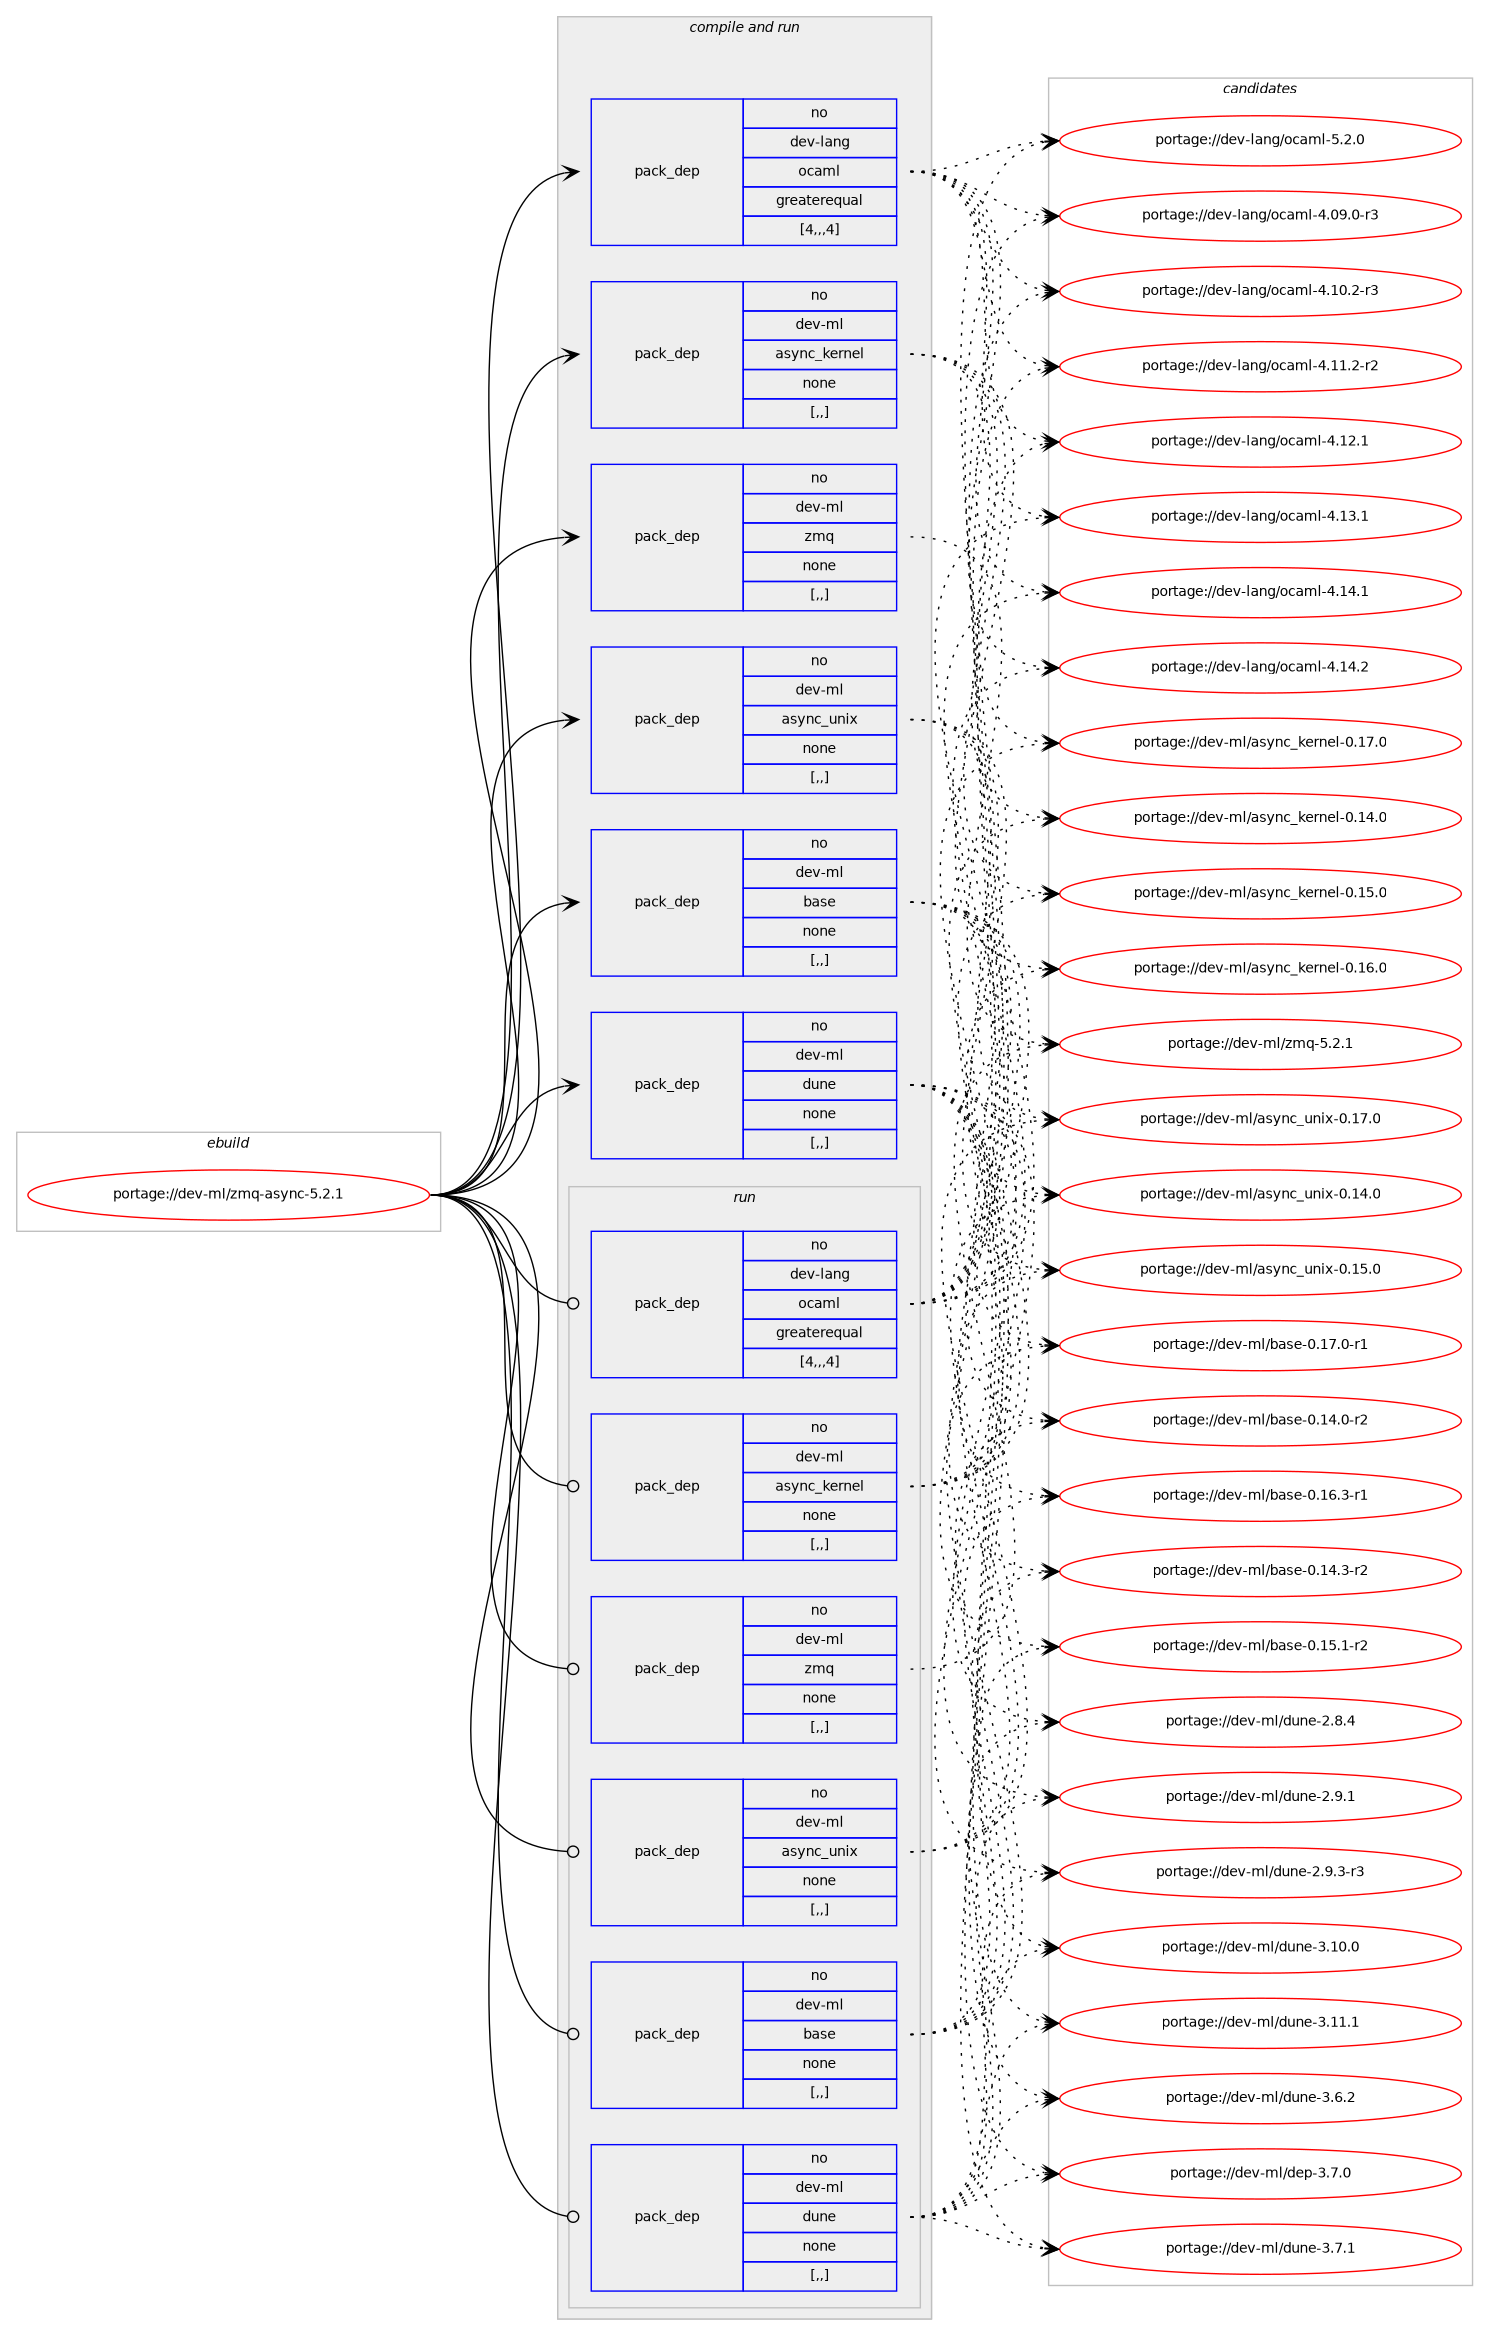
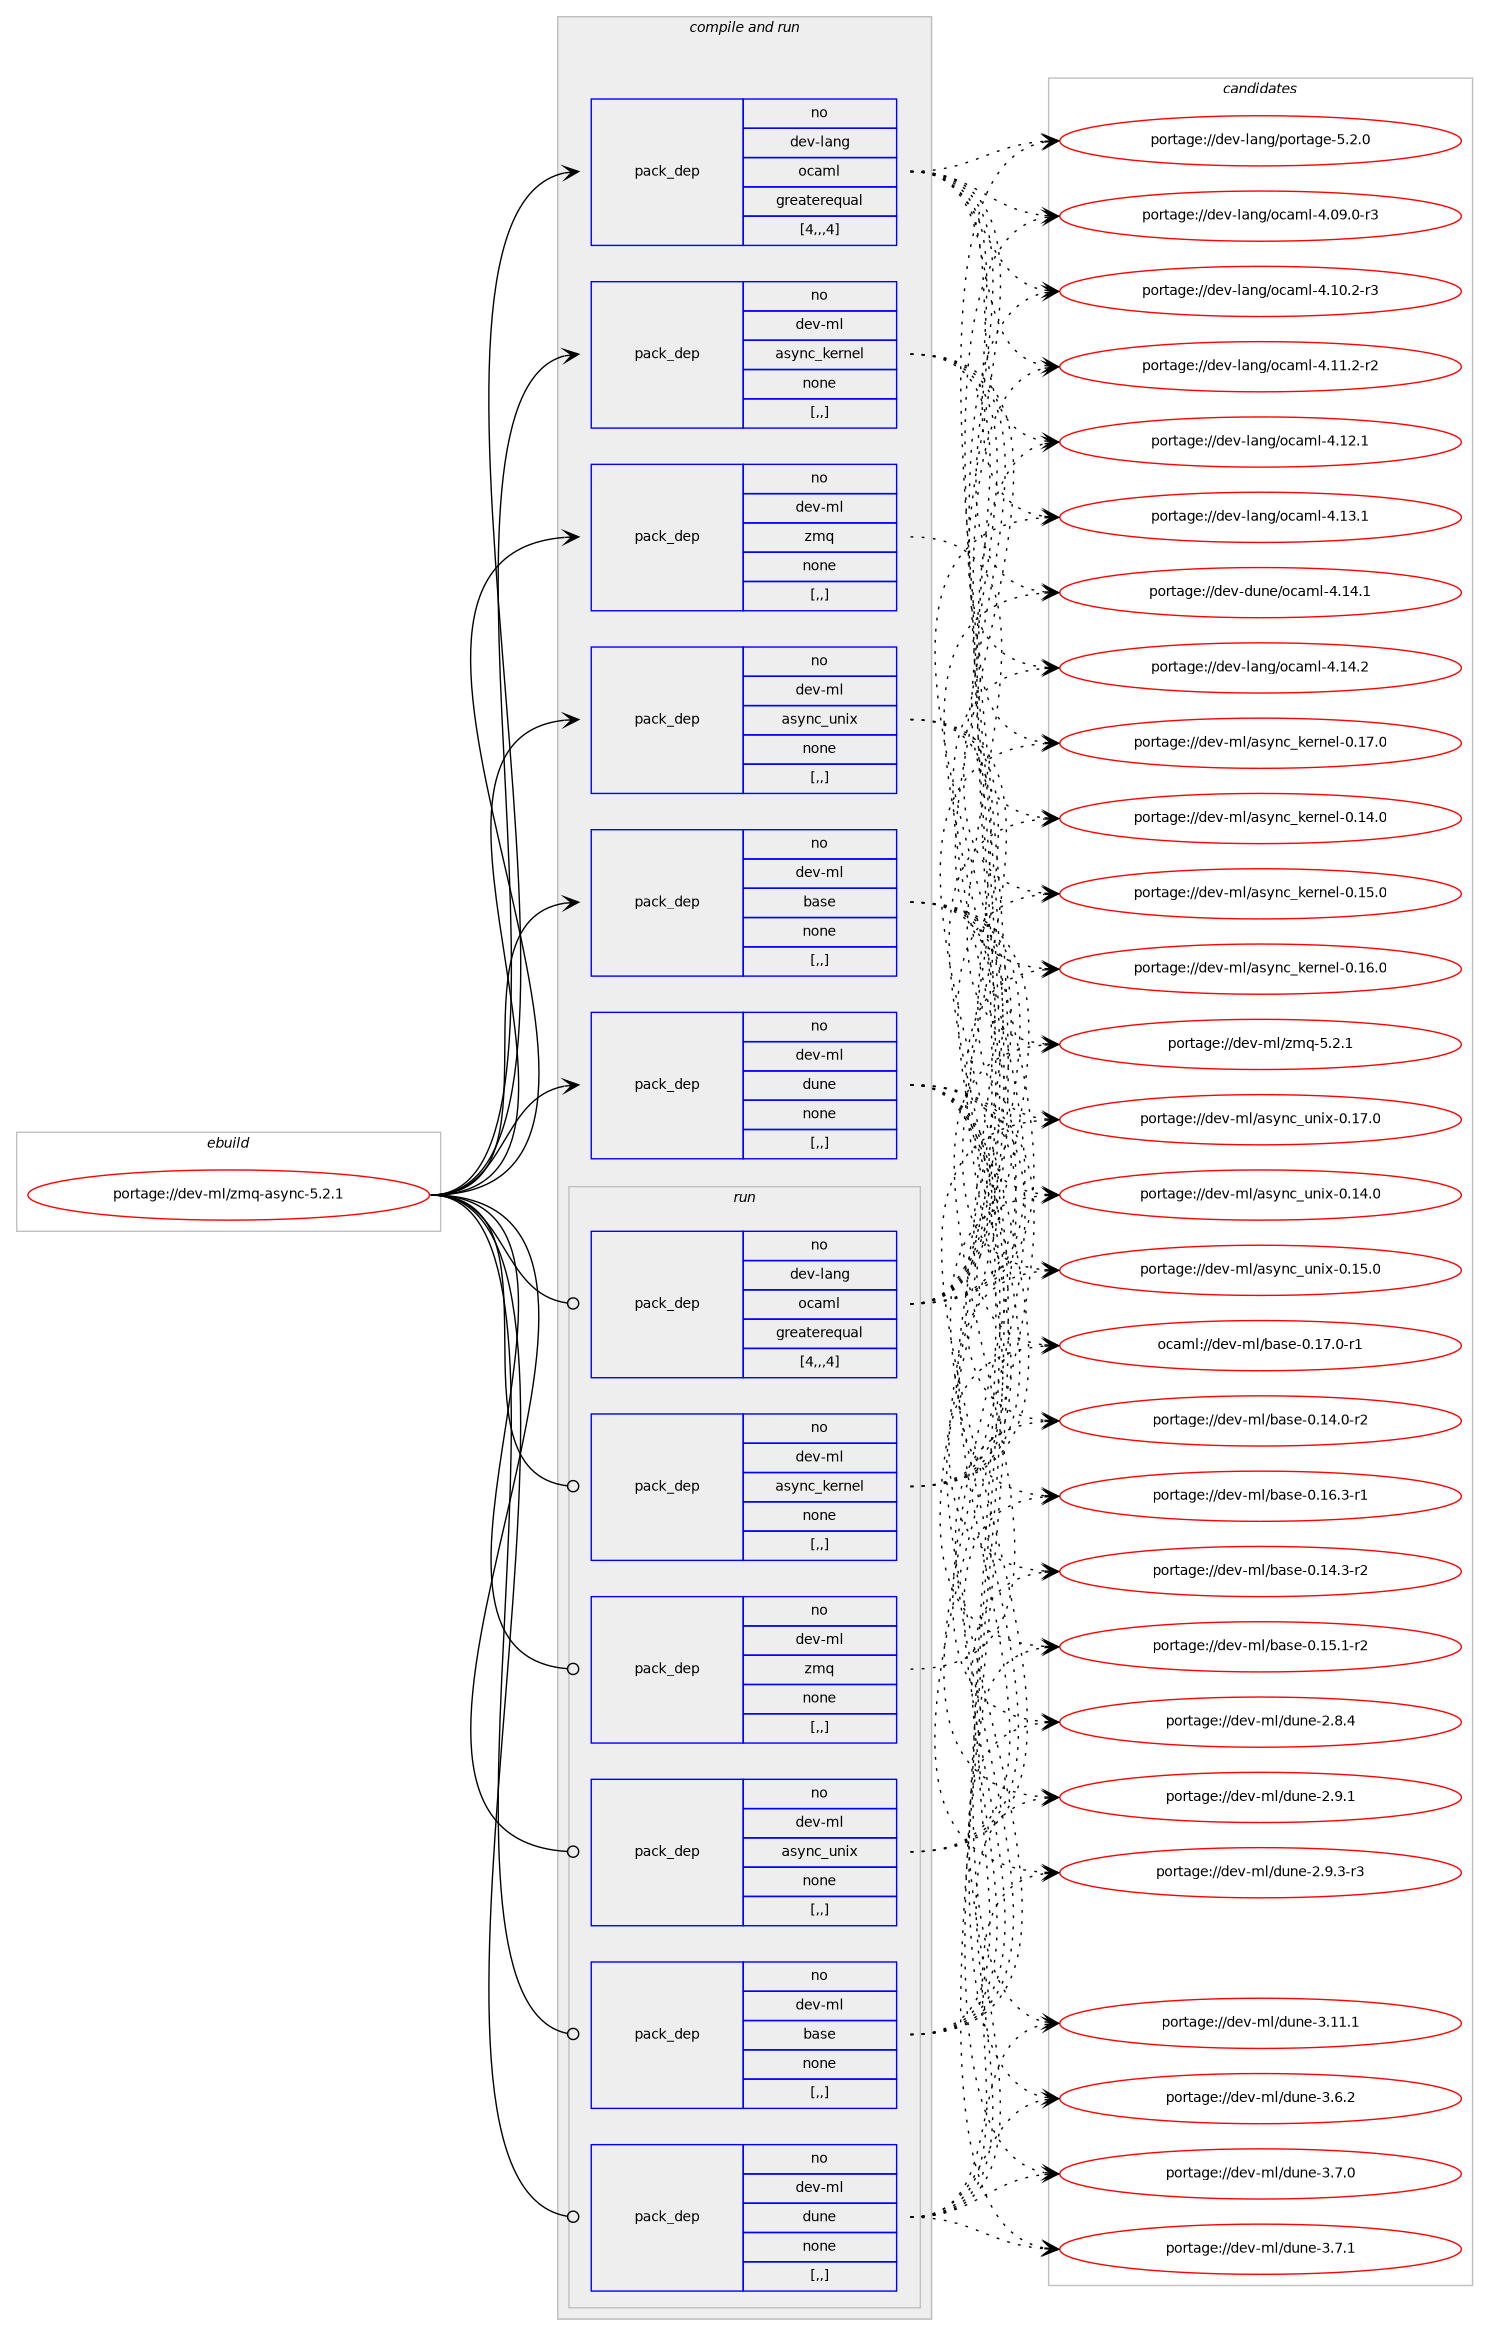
node "portage://dev-lang/ocaml-5.2.0": label "portage://dev-lang/ocaml-5.2.0" -> "portage://dev-lang/portage-5.2.0"
node "portage://dev-lang/ocaml-4.14.1": label "portage://dev-lang/ocaml-4.14.1" -> "portage://dev-dune/ocaml-4.14.1"
node "portage://dev-ml/base-0.17.0-r1": label "portage://dev-ml/base-0.17.0-r1" -> "ocaml://dev-ml/base-0.17.0-r1"
node "portage://dev-ml/dune-3.10.0": removed
node "portage://dev-ml/dep-3.7.0": label "portage://dev-ml/dep-3.7.0" -> "portage://dev-ml/dune-3.7.0"
